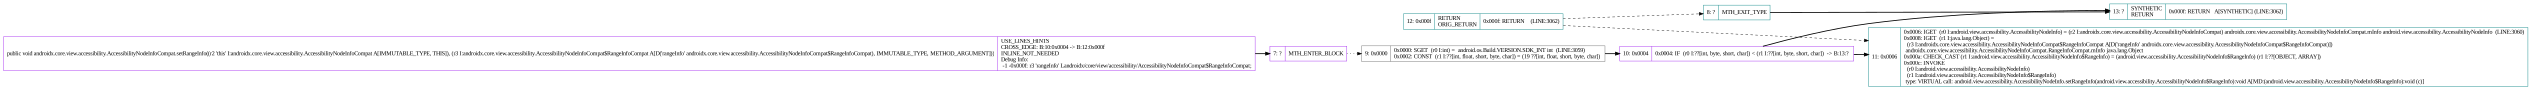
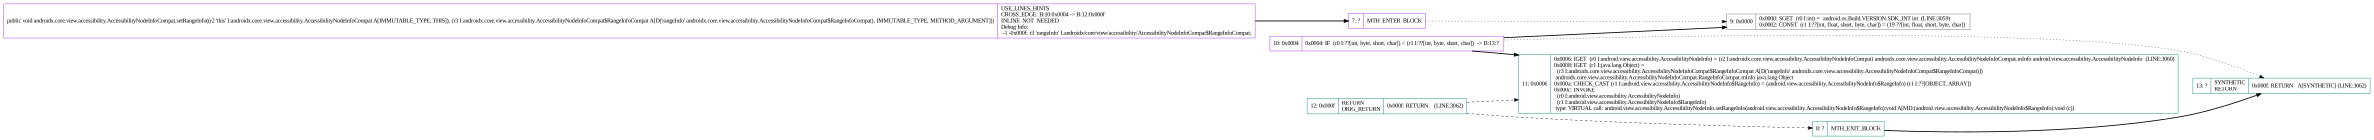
node "8: ?": text "MTH_EXIT_TYPE" -> "MTH_EXIT_BLOCK"
edge "10: 0x0004" -> "13: ?": style bold -> dotted
edge "9: 0x0000" -> "10: 0x0004": reversed
